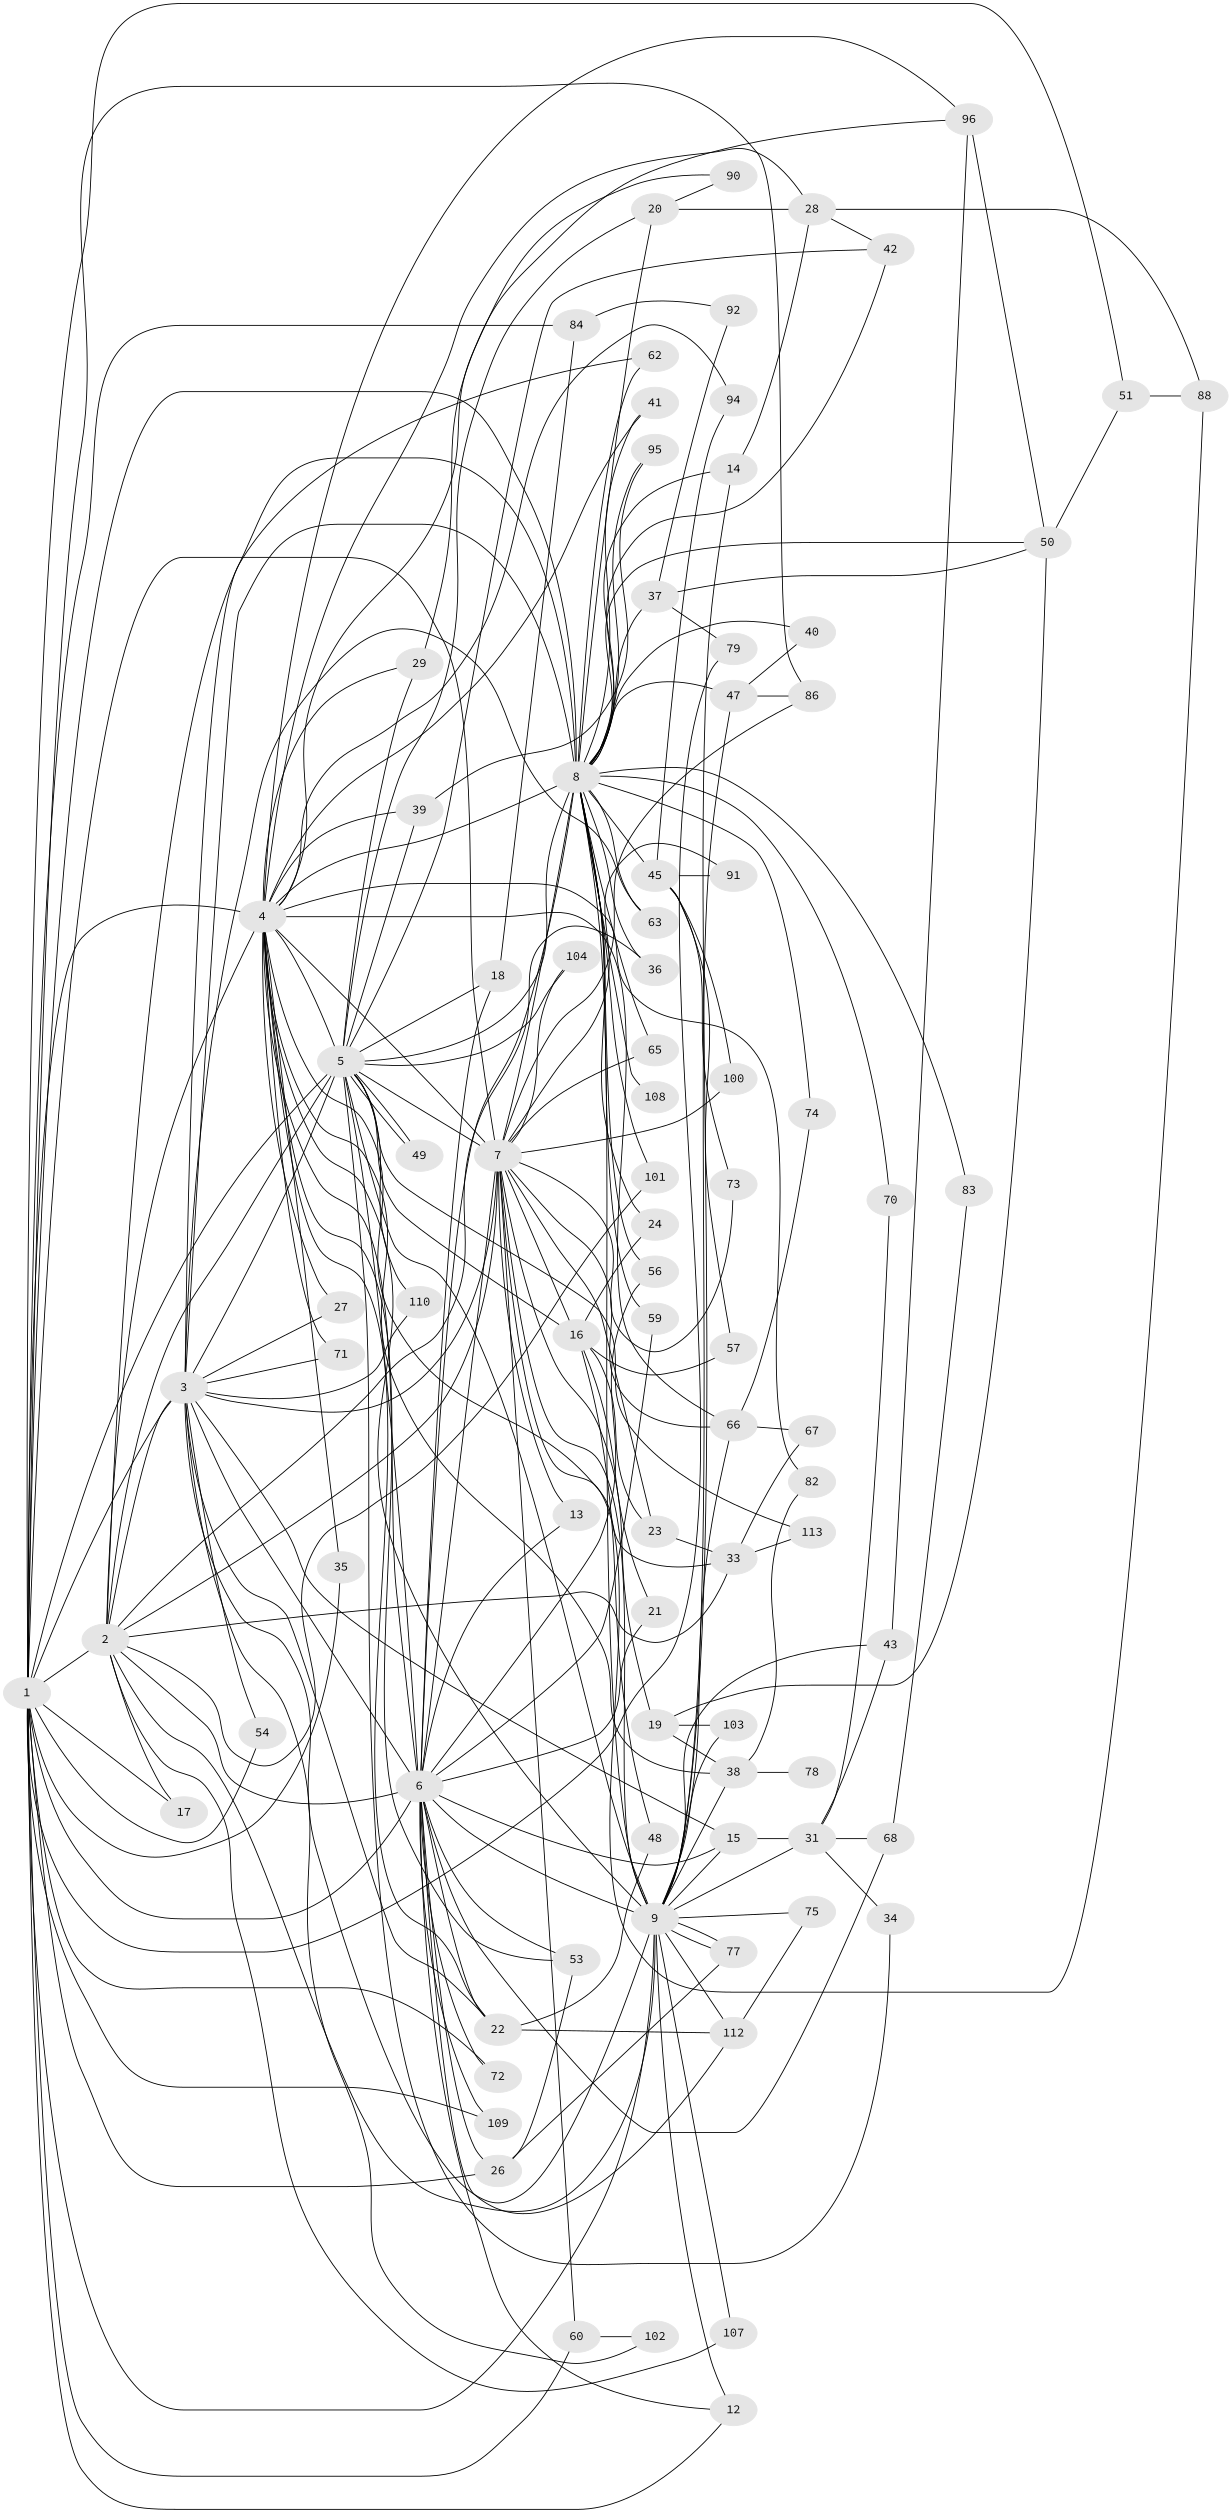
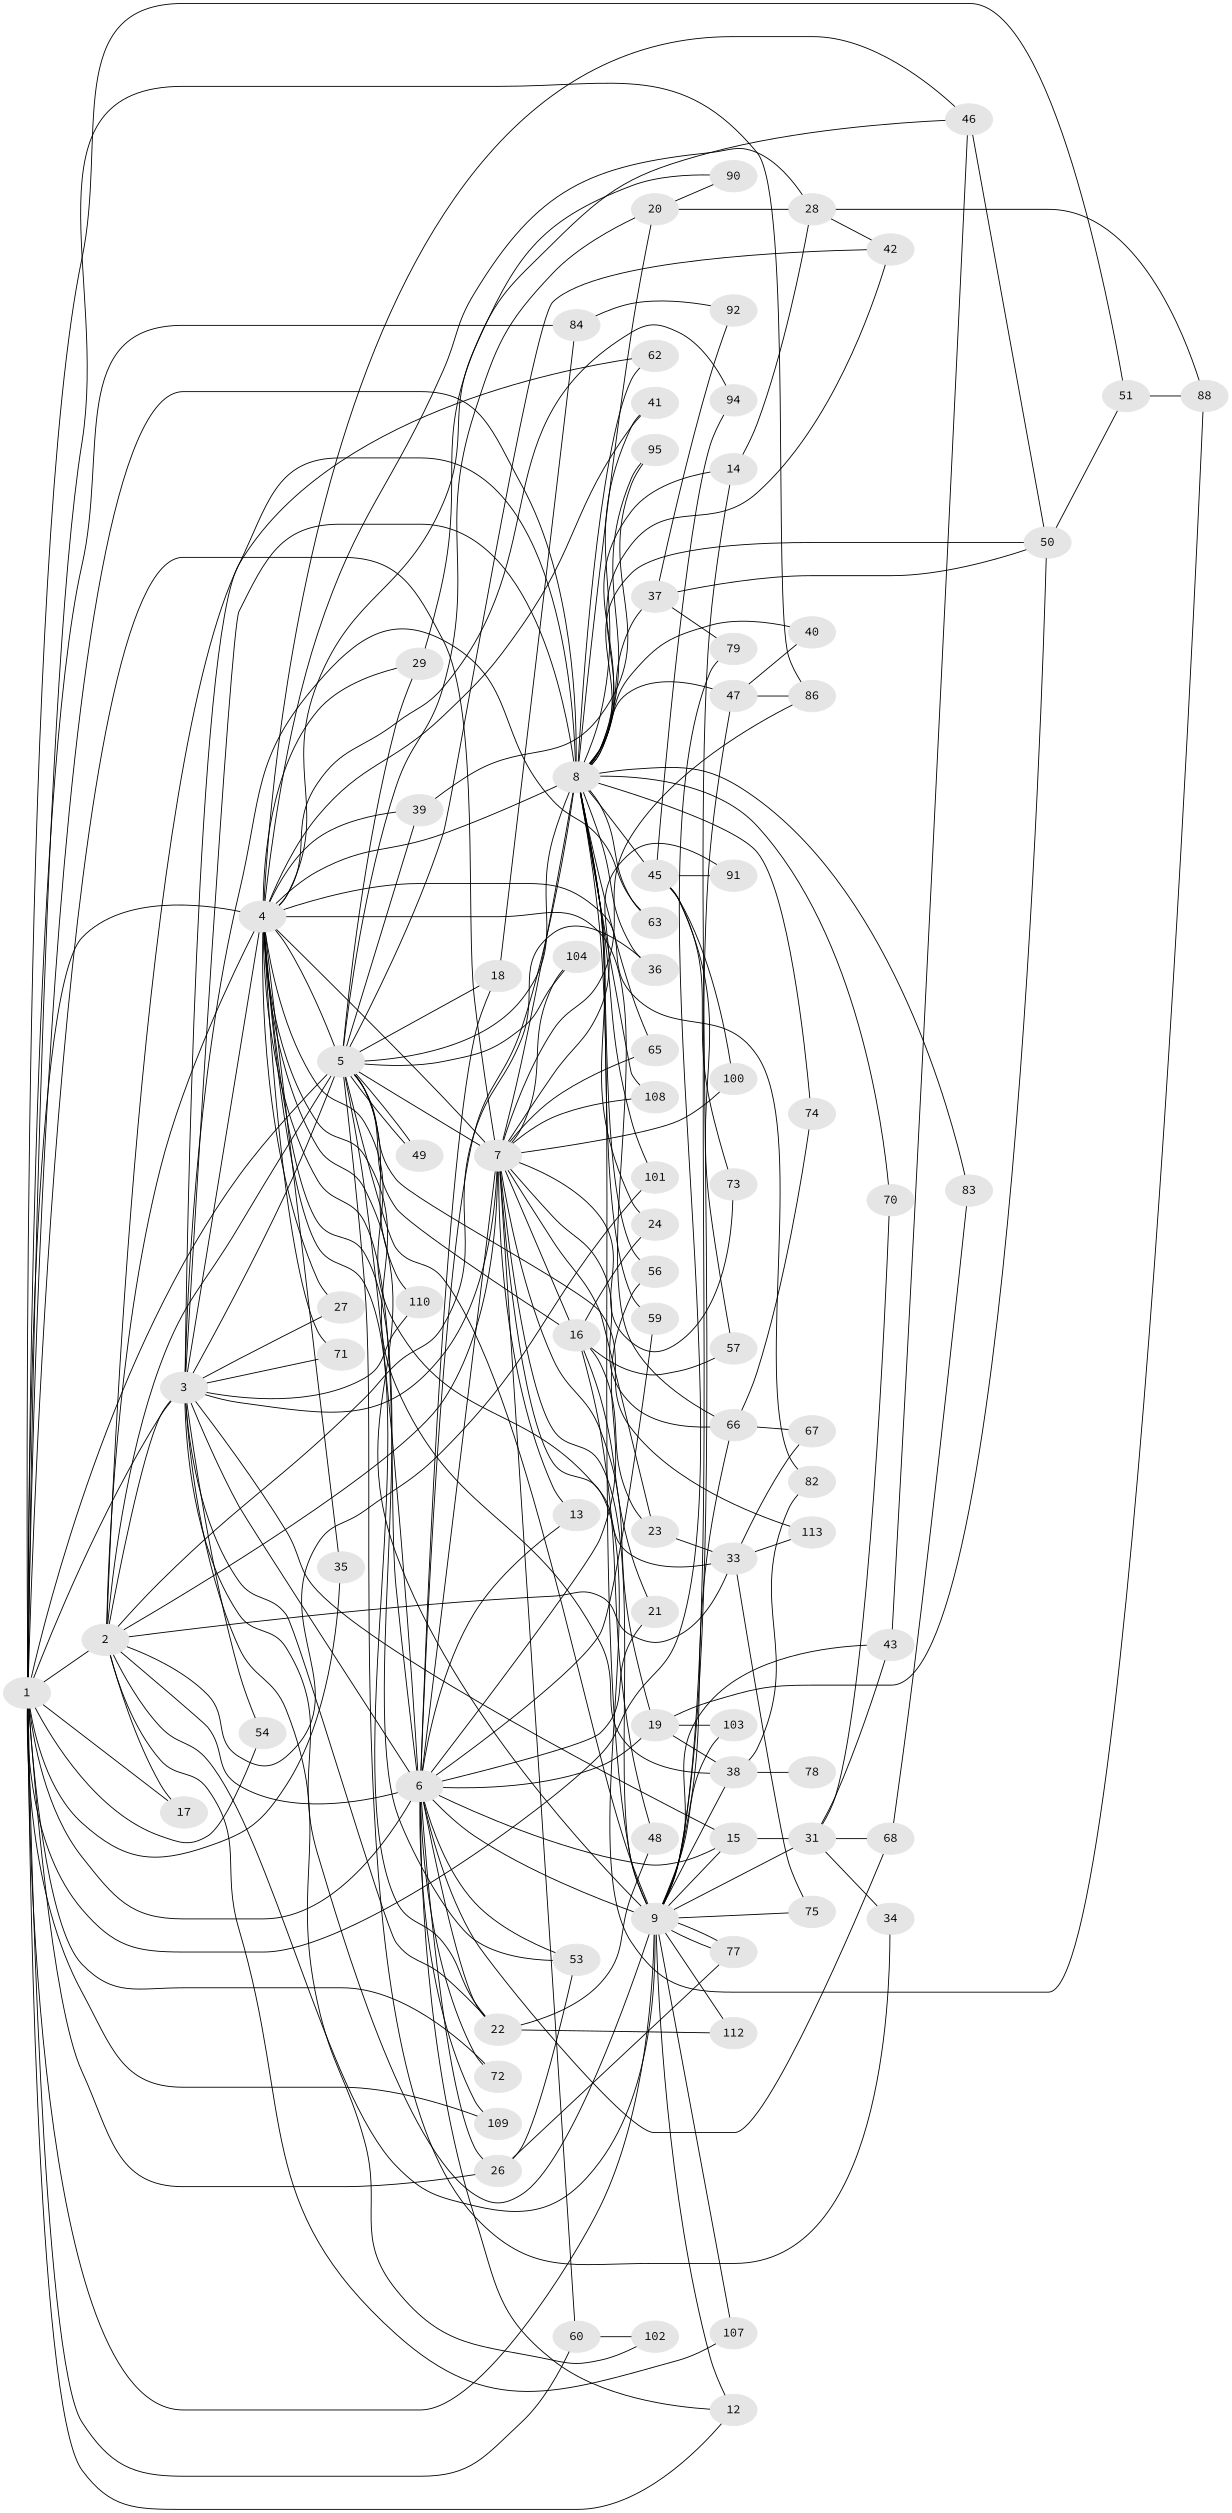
node "96": label "96" -> "46"
edge "108" -- "7": added
edge "4" -- "3": added
edge "75" -- "112": now "75" -- "33"
edge "6" -- "112": now "6" -- "19"
